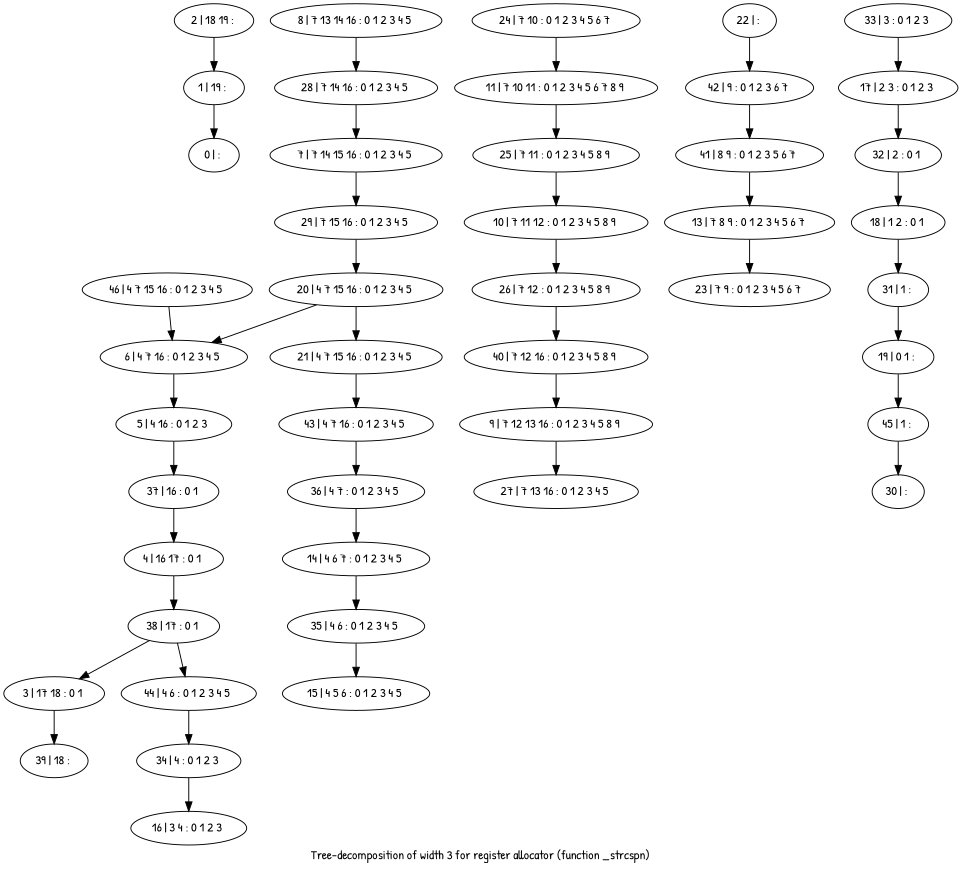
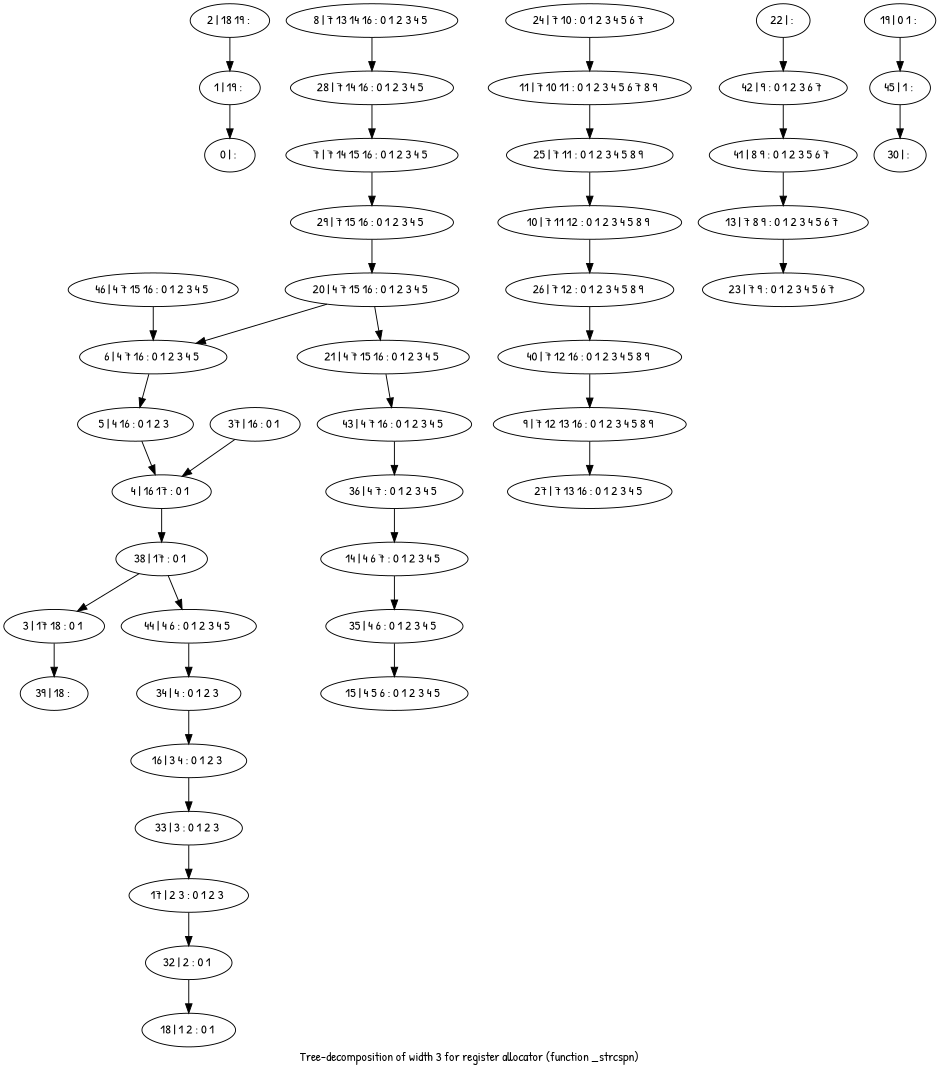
node "31 | 1 :": removed
edge "5 | 4 16 : 0 1 2 3" -> "37 | 16 : 0 1": now "5 | 4 16 : 0 1 2 3" -> "4 | 16 17 : 0 1"
edge "16 | 3 4 : 0 1 2 3" -> "33 | 3 : 0 1 2 3": added
